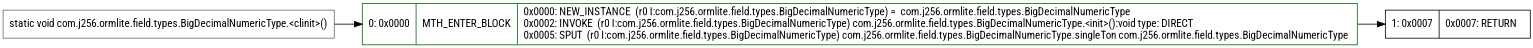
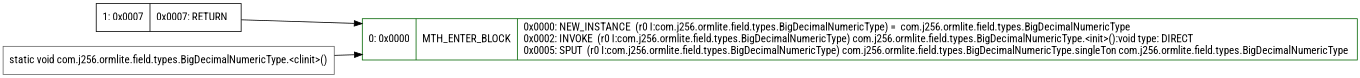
edge "0: 0x0000" -> "1: 0x0007": reversed
